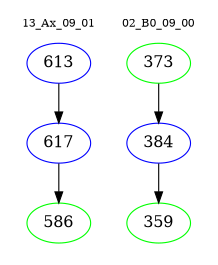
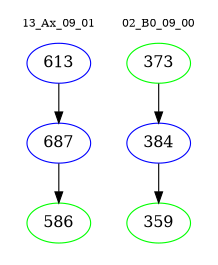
node "617": label "617" -> "687"
